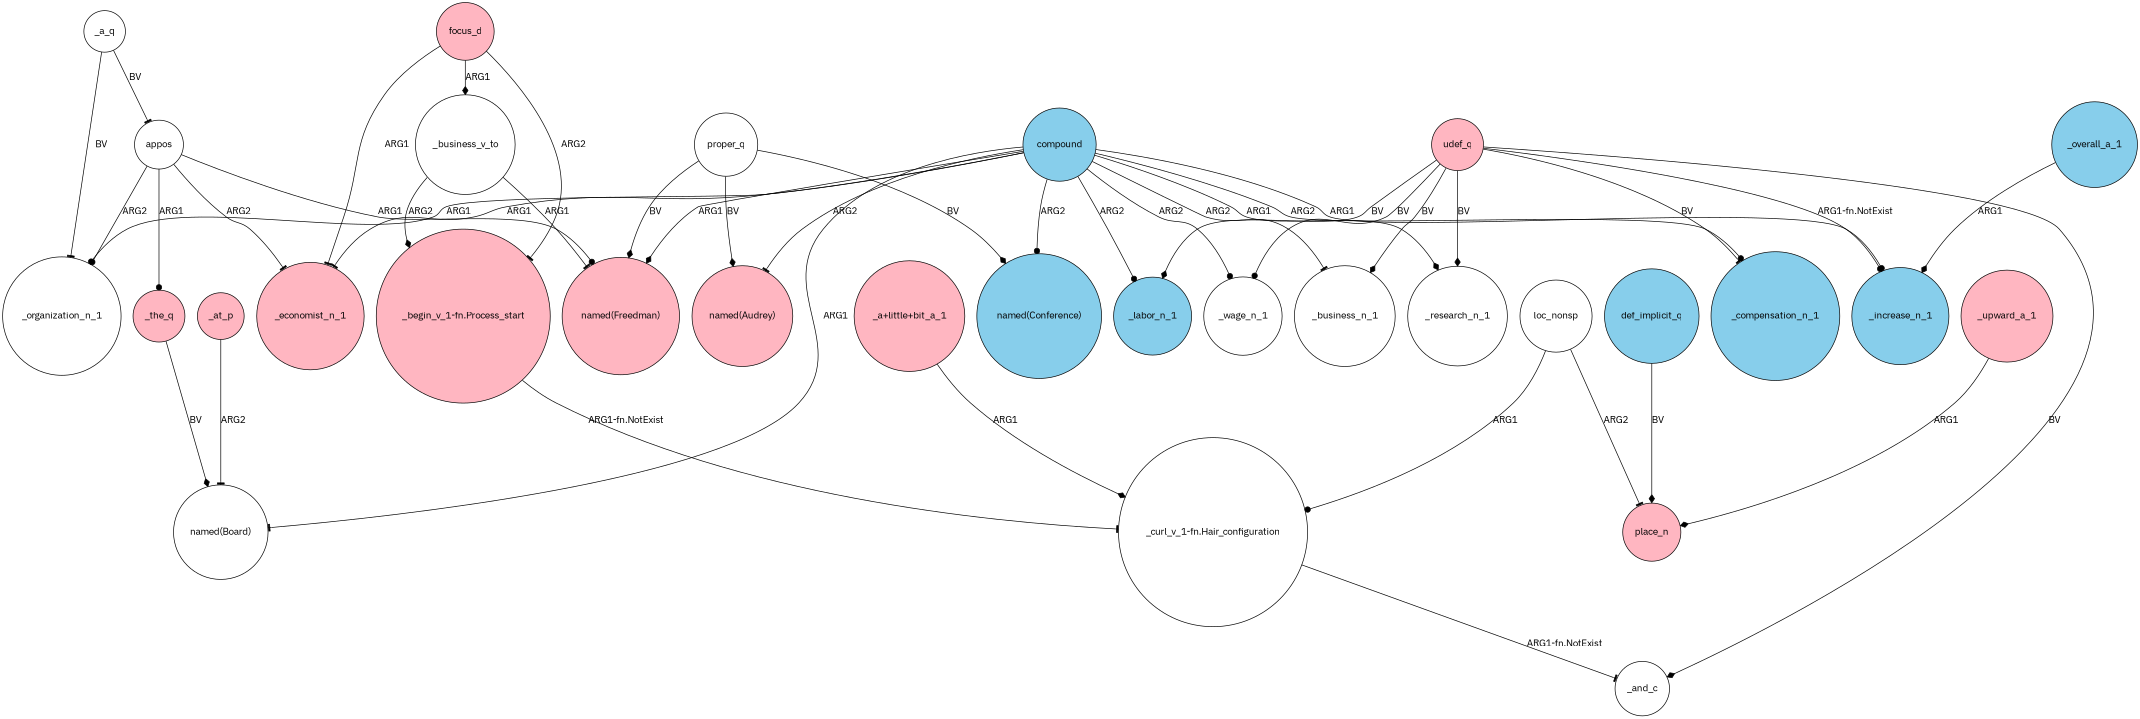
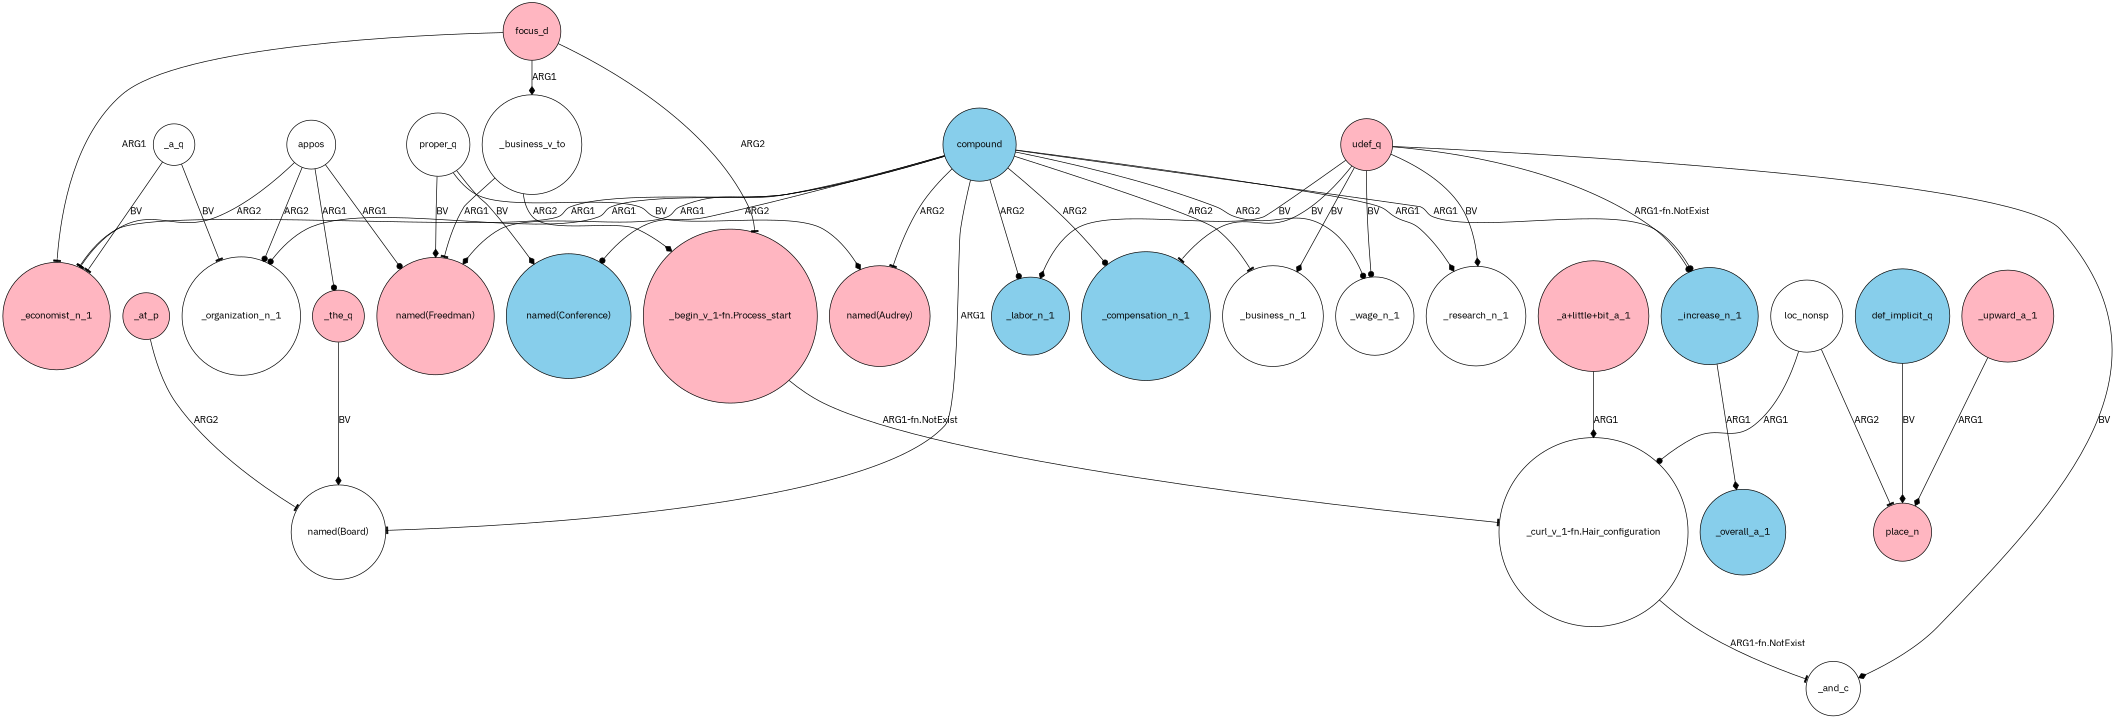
edge "_a_q" -> "appos": now "_a_q" -> "_economist_n_1"
edge "_overall_a_1" -> "_increase_n_1": reversed
